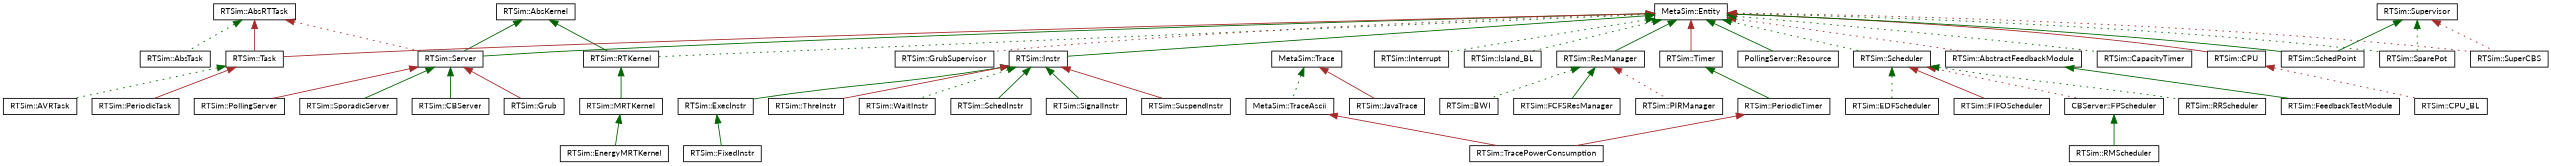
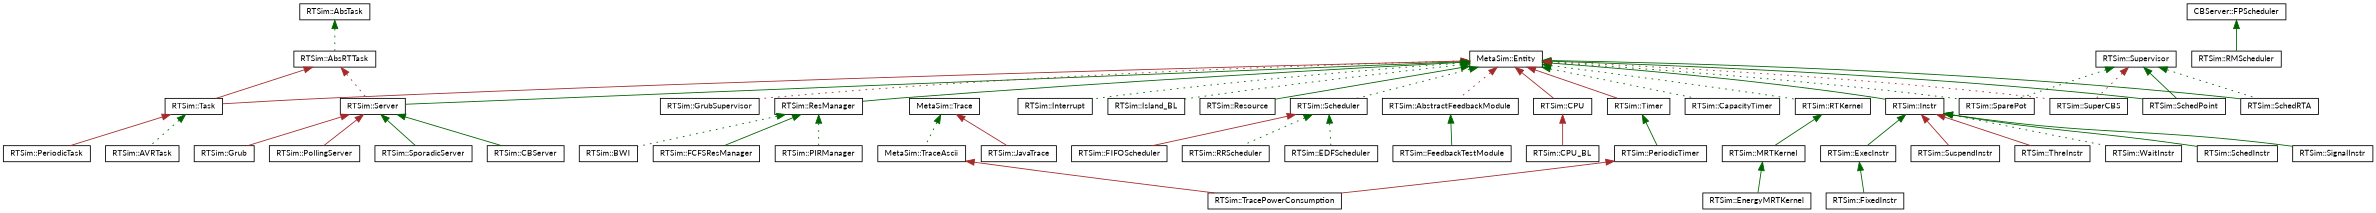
node "RTSim::AbsKernel": removed
edge "RTSim::AbsTask" -> "RTSim::AbsRTTask": reversed
node "PollingServer::Resource": label "PollingServer::Resource" -> "RTSim::Resource"
edge "RTSim::CPU_BL" -> "RTSim::CPU": style dotted -> solid
edge "CBServer::FPScheduler" -> "RTSim::Scheduler": removed
edge "RTSim::PIRManager" -> "RTSim::ResManager": color brown -> darkgreen
node "RTSim::SchedRTA": added
